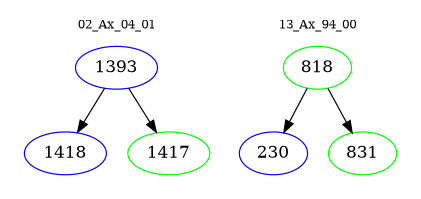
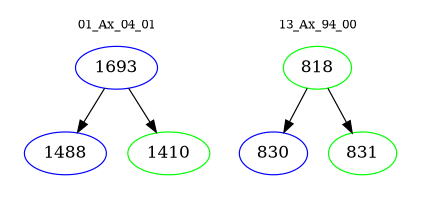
cluster "02_Ax_04_01": label "02_Ax_04_01" -> "01_Ax_04_01"
node "1393": label "1393" -> "1693"
node "1418": label "1418" -> "1488"
node "1417": label "1417" -> "1410"
node "230": label "230" -> "830"
